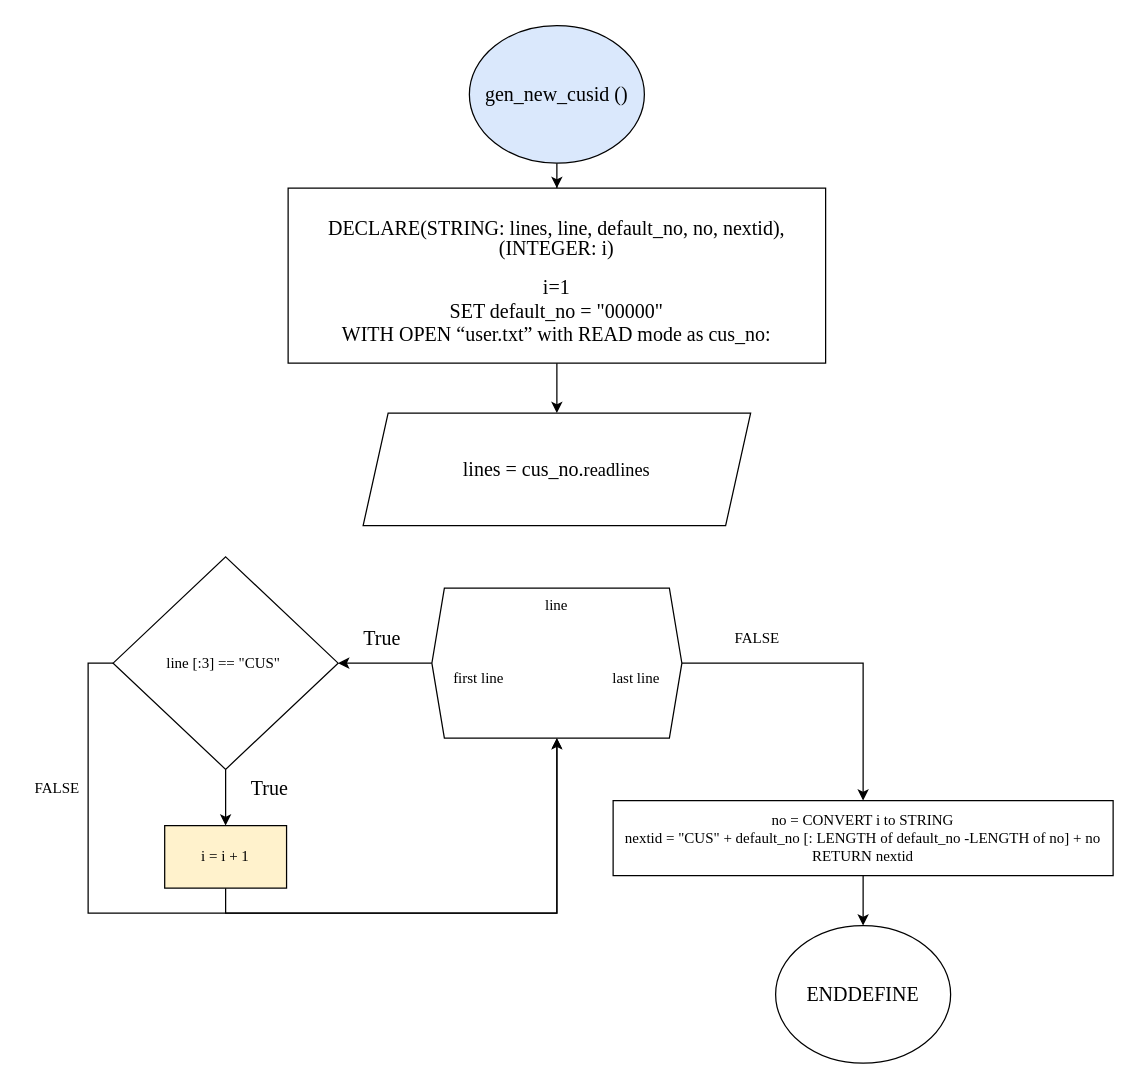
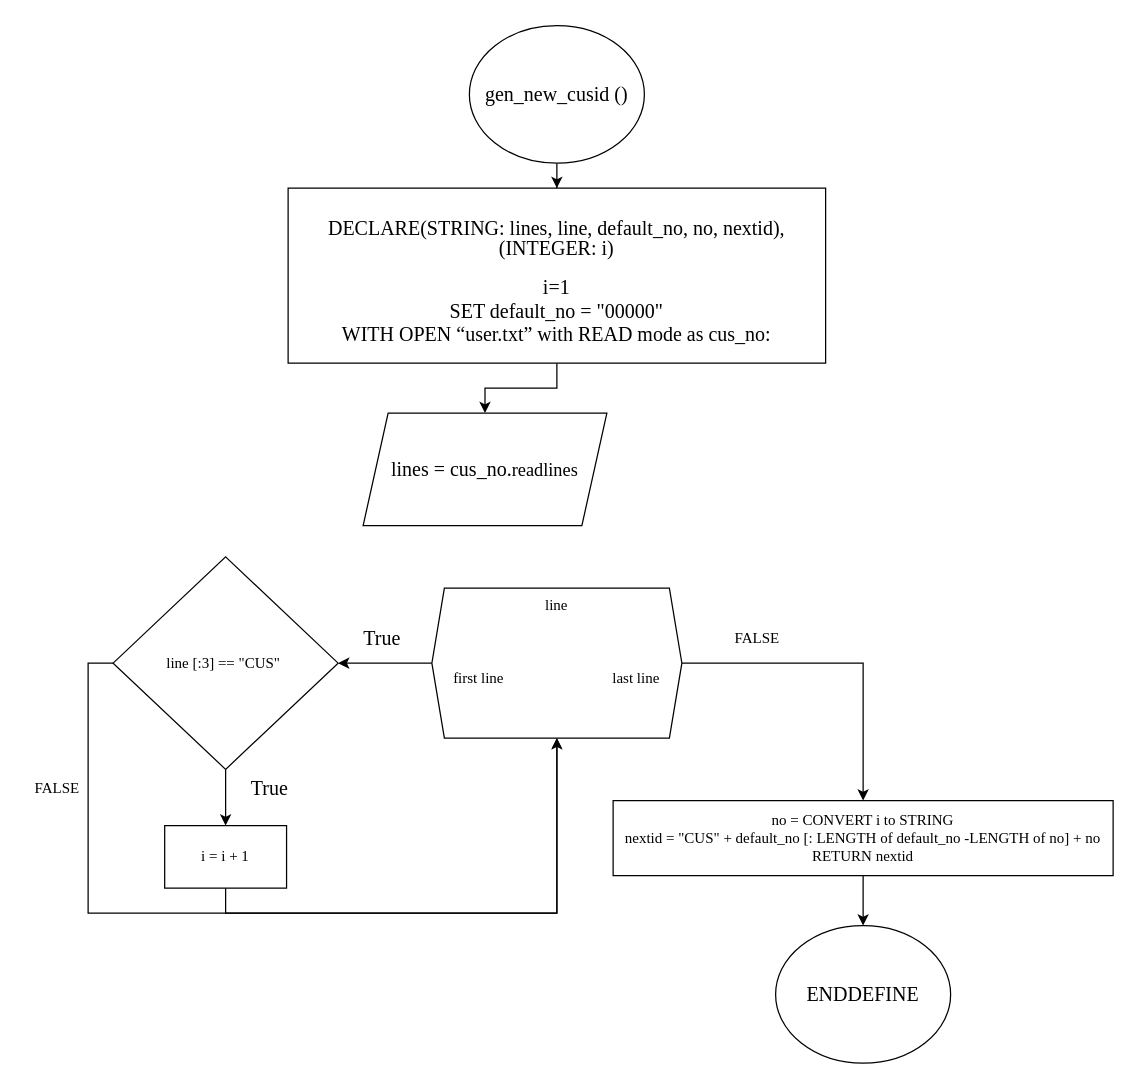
node "gen_new_cusid ()": fillcolor #dae8fc -> #ffffff
node "lines = cus_no.readlines": size 388x113 -> 244x113
node "i = i + 1": fillcolor #fff2cc -> #ffffff
